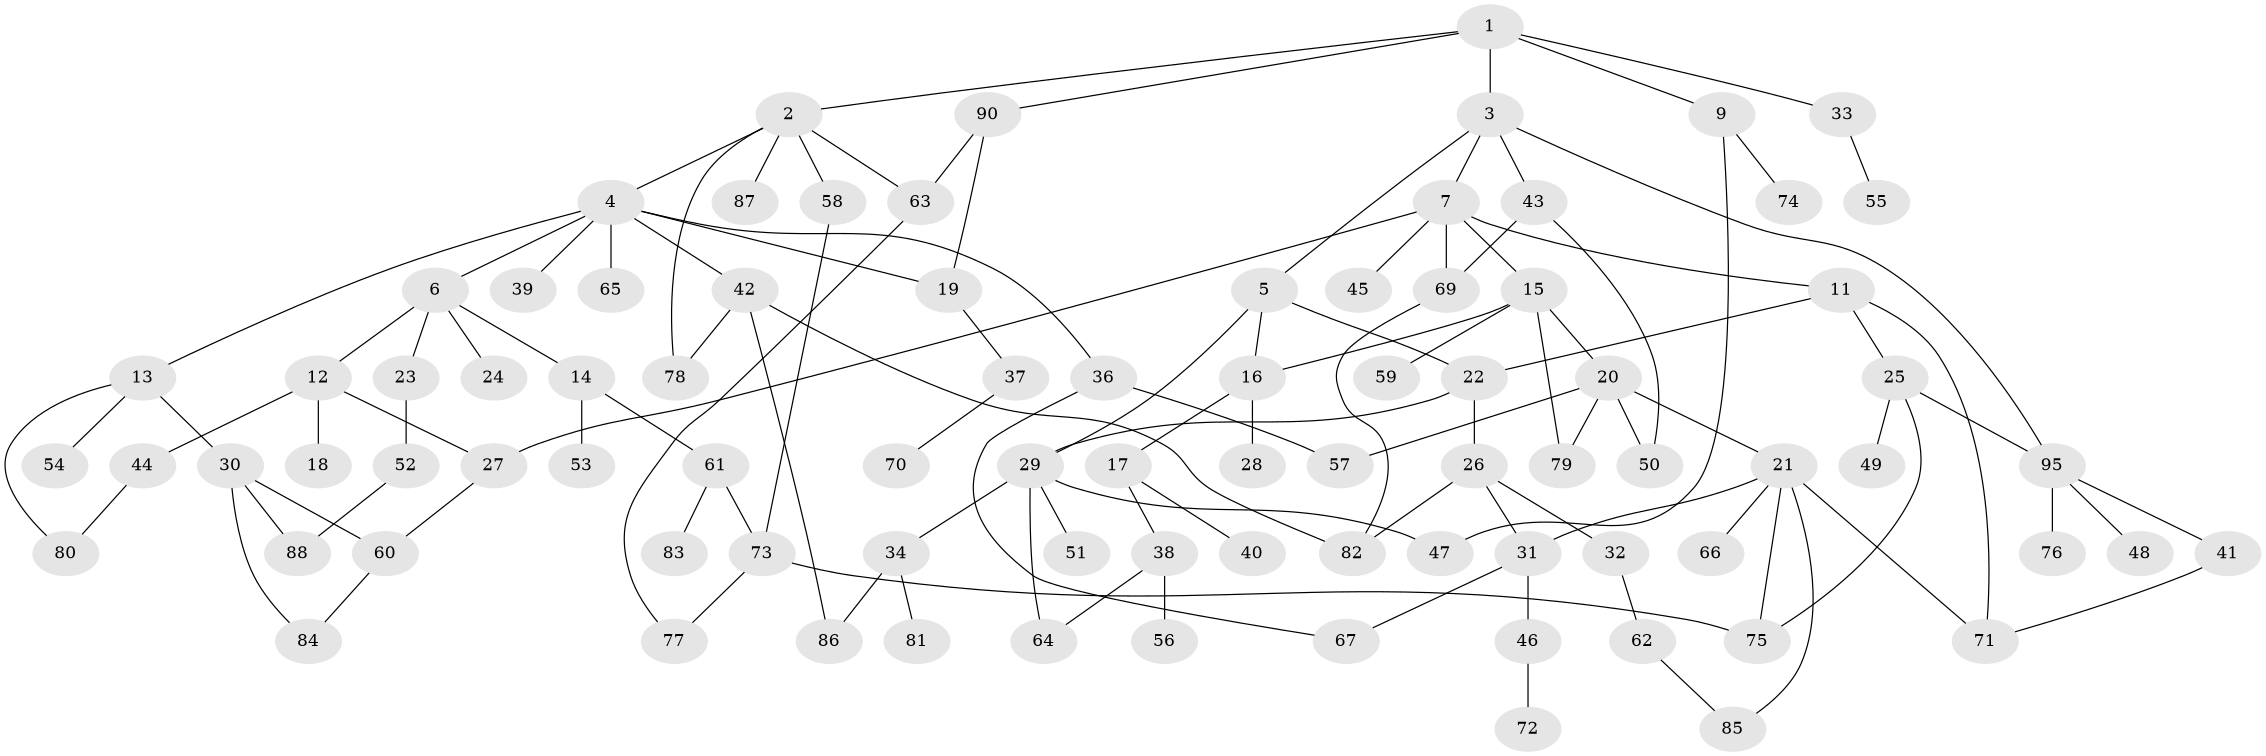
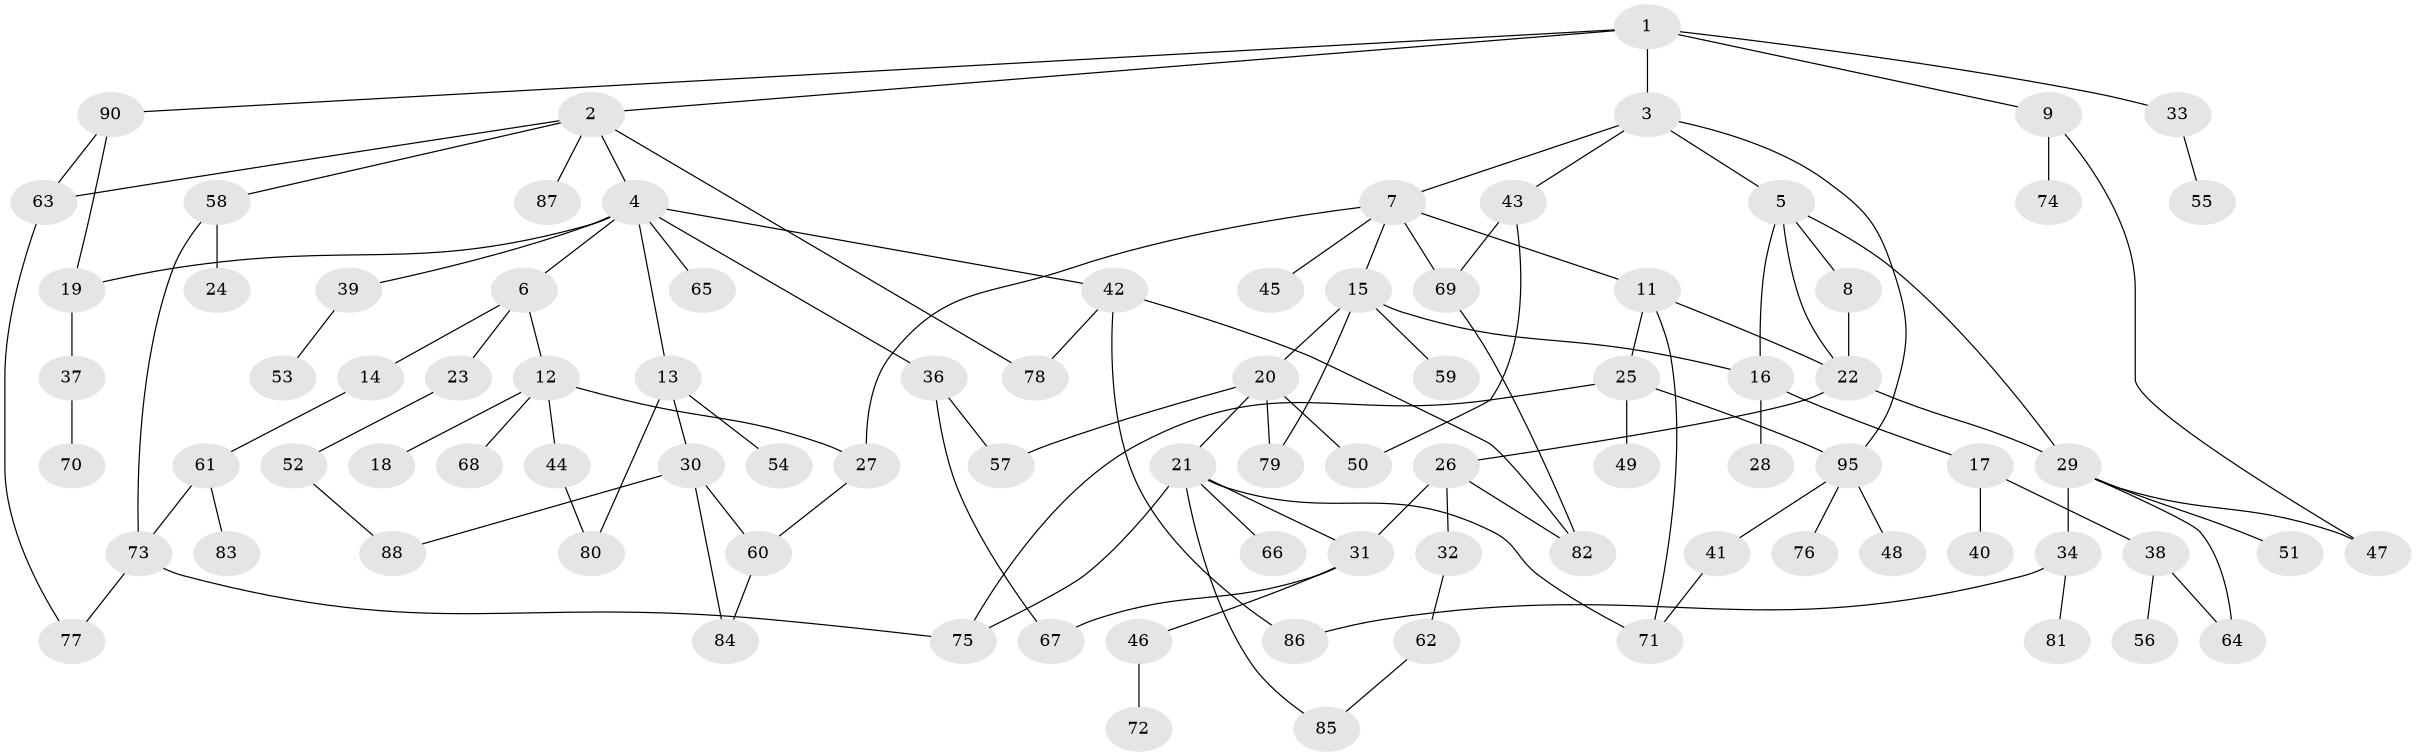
node "8": added
edge "6" -- "24": now "58" -- "24"
edge "14" -- "53": now "39" -- "53"
node "68": added
